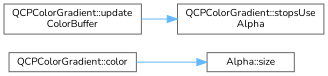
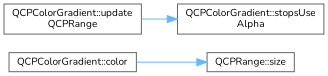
node "QCPColorGradient::update ColorBuffer": label "QCPColorGradient::update ColorBuffer" -> "QCPColorGradient::update QCPRange"
node "Alpha::size": label "Alpha::size" -> "QCPRange::size"
